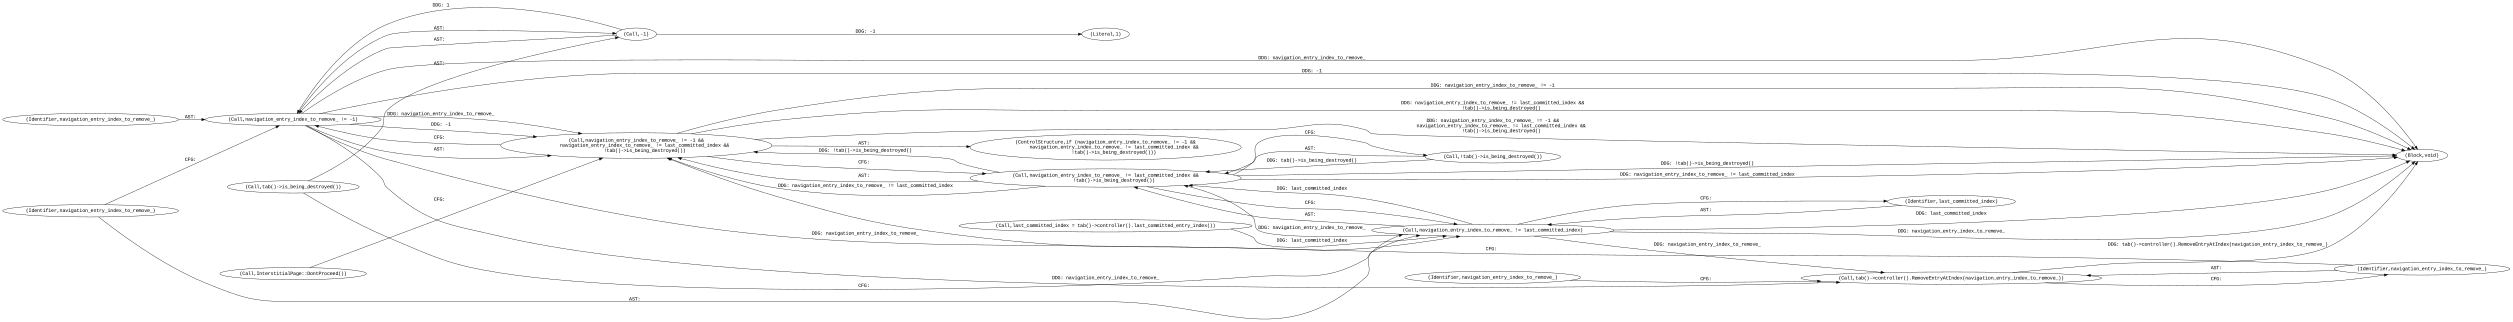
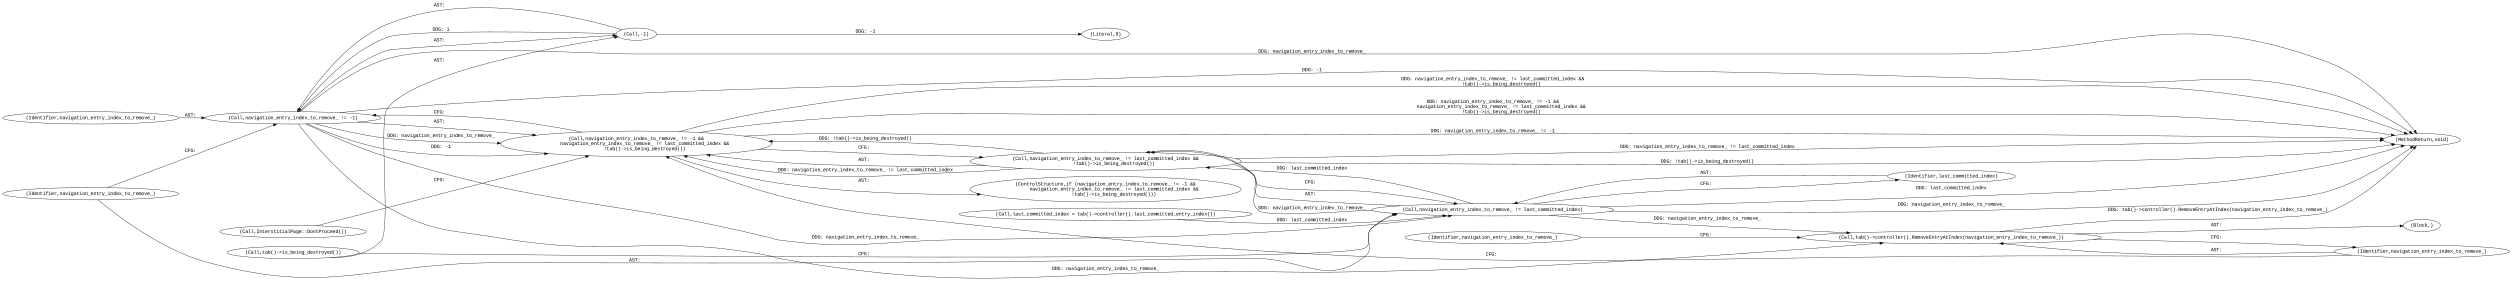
node "(Literal,1)": label "(Literal,1)" -> "(Literal,9)"
node "(Block,void)": label "(Block,void)" -> "(MethodReturn,void)"
node "(Call,!tab()->is_being_destroyed())": removed
node "(Block,)": added
